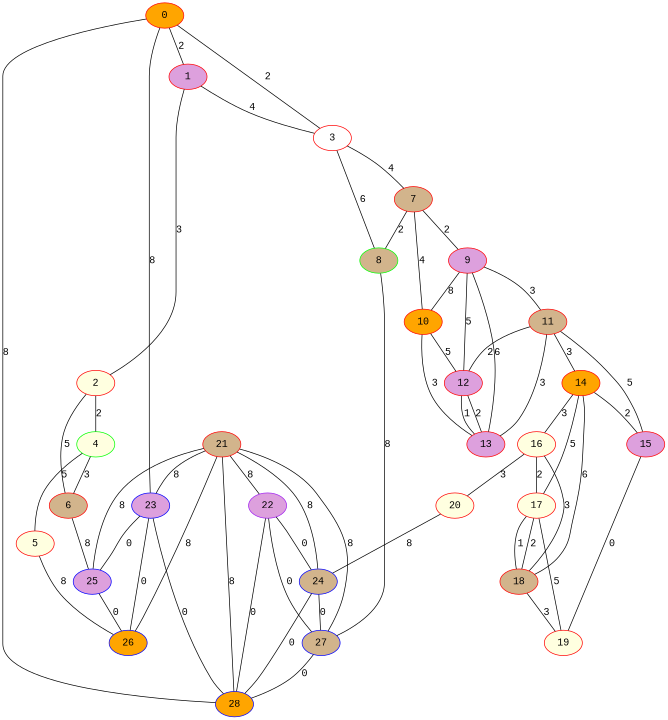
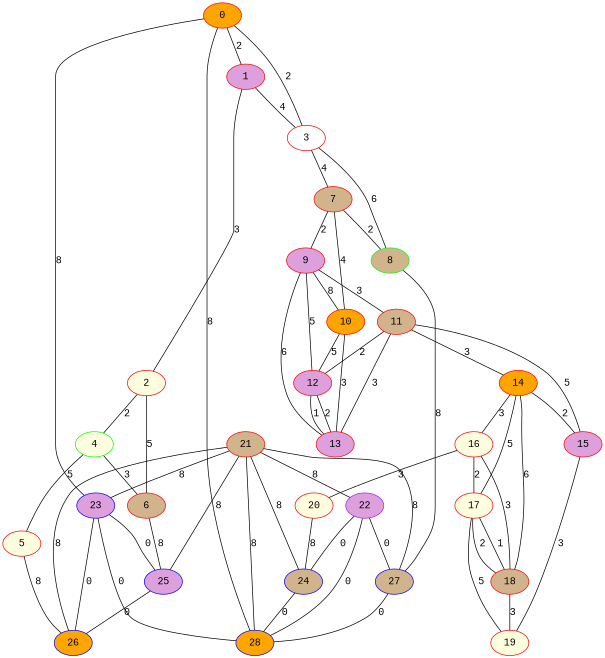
edge "15" -- "19": label "0" -> "3"
edge "24" -- "27": removed, label "0"
